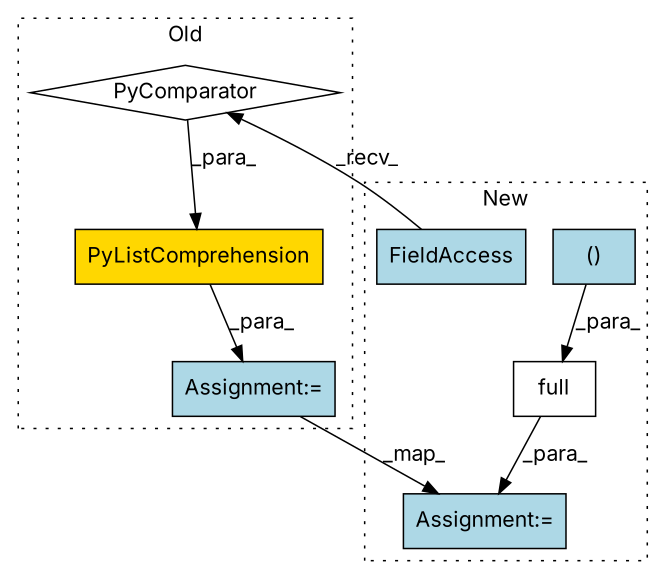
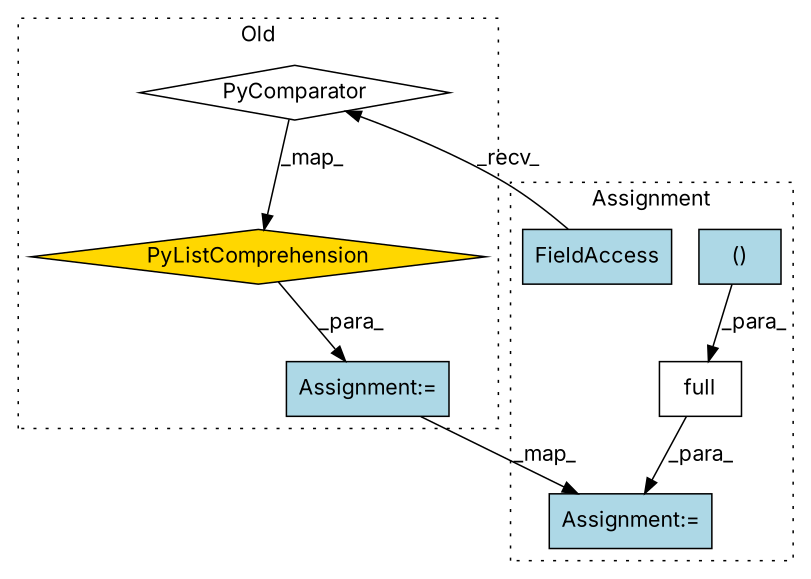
edge "PyComparator" -> "PyListComprehension": label "_para_" -> "_map_"
cluster "New": label "New" -> "Assignment"
node "PyListComprehension": shape box -> diamond
